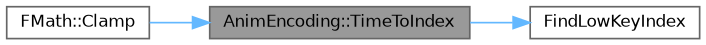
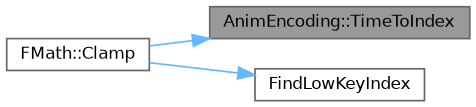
edge "AnimEncoding::TimeToIndex" -> "FindLowKeyIndex": now "FMath::Clamp" -> "FindLowKeyIndex"
